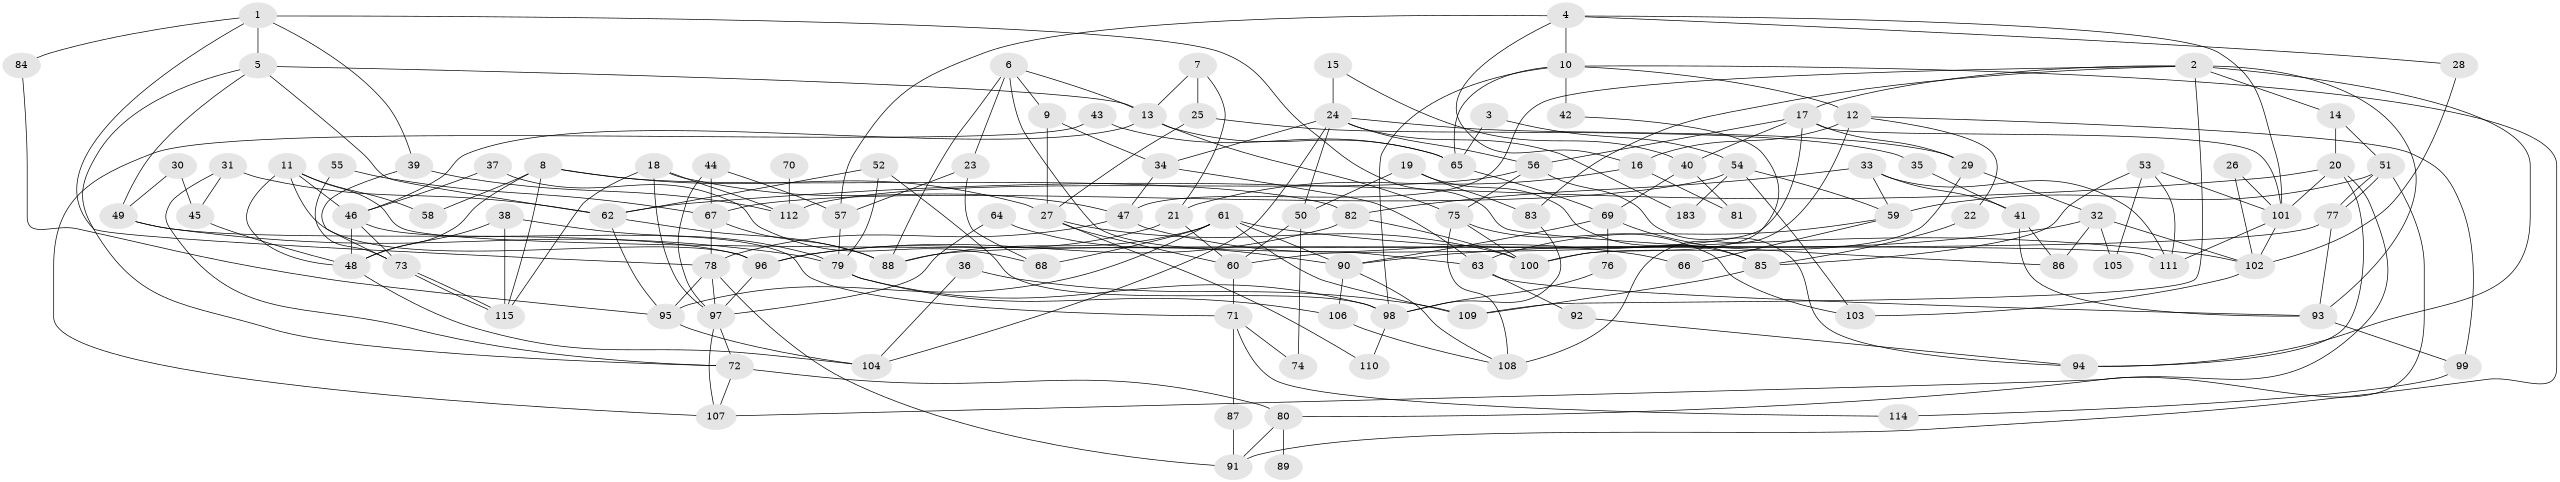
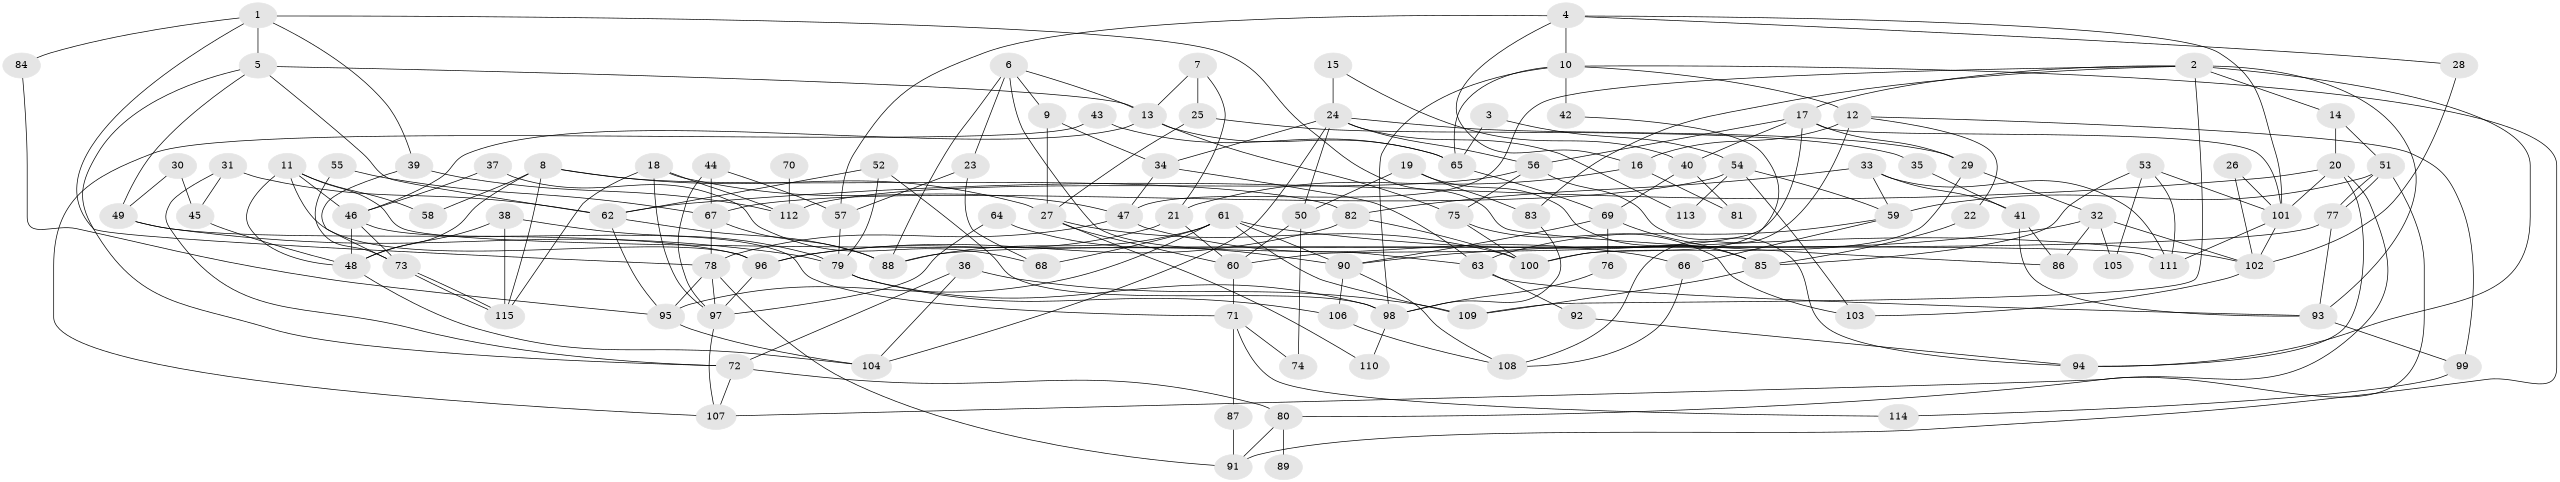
node "183": label "183" -> "113"
edge "75" -- "108": now "66" -- "108"
edge "97" -- "72": now "36" -- "72"
